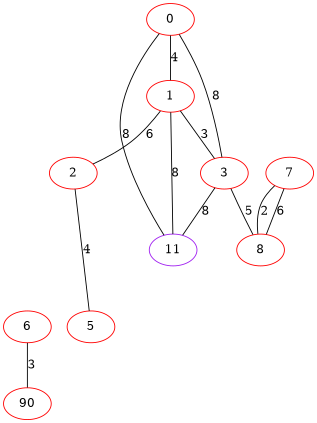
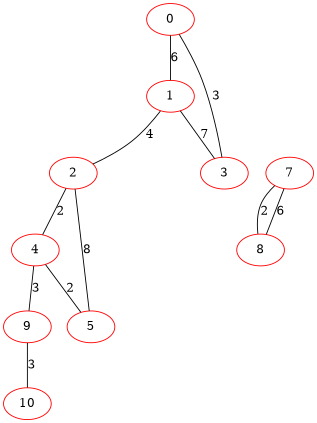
edge "0" -- "1": label "4" -> "6"
edge "0" -- "3": label "8" -> "3"
edge "1" -- "2": label "6" -> "4"
edge "1" -- "3": label "3" -> "7"
edge "3" -- "8": removed, label "5"
node "4": added
edge "2" -- "5": label "4" -> "8"
node "11": removed
node "6": label "6" -> "9"
node "90": label "90" -> "10"
